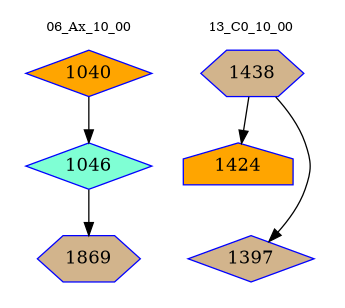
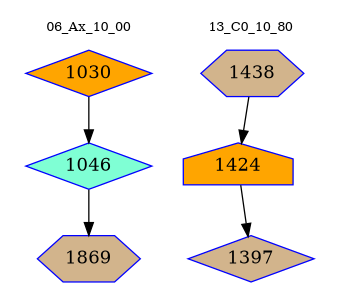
cluster "13_C0_10_00": label "13_C0_10_00" -> "13_C0_10_80"
node "1040": label "1040" -> "1030"
edge "1438" -> "1397": now "1424" -> "1397"
